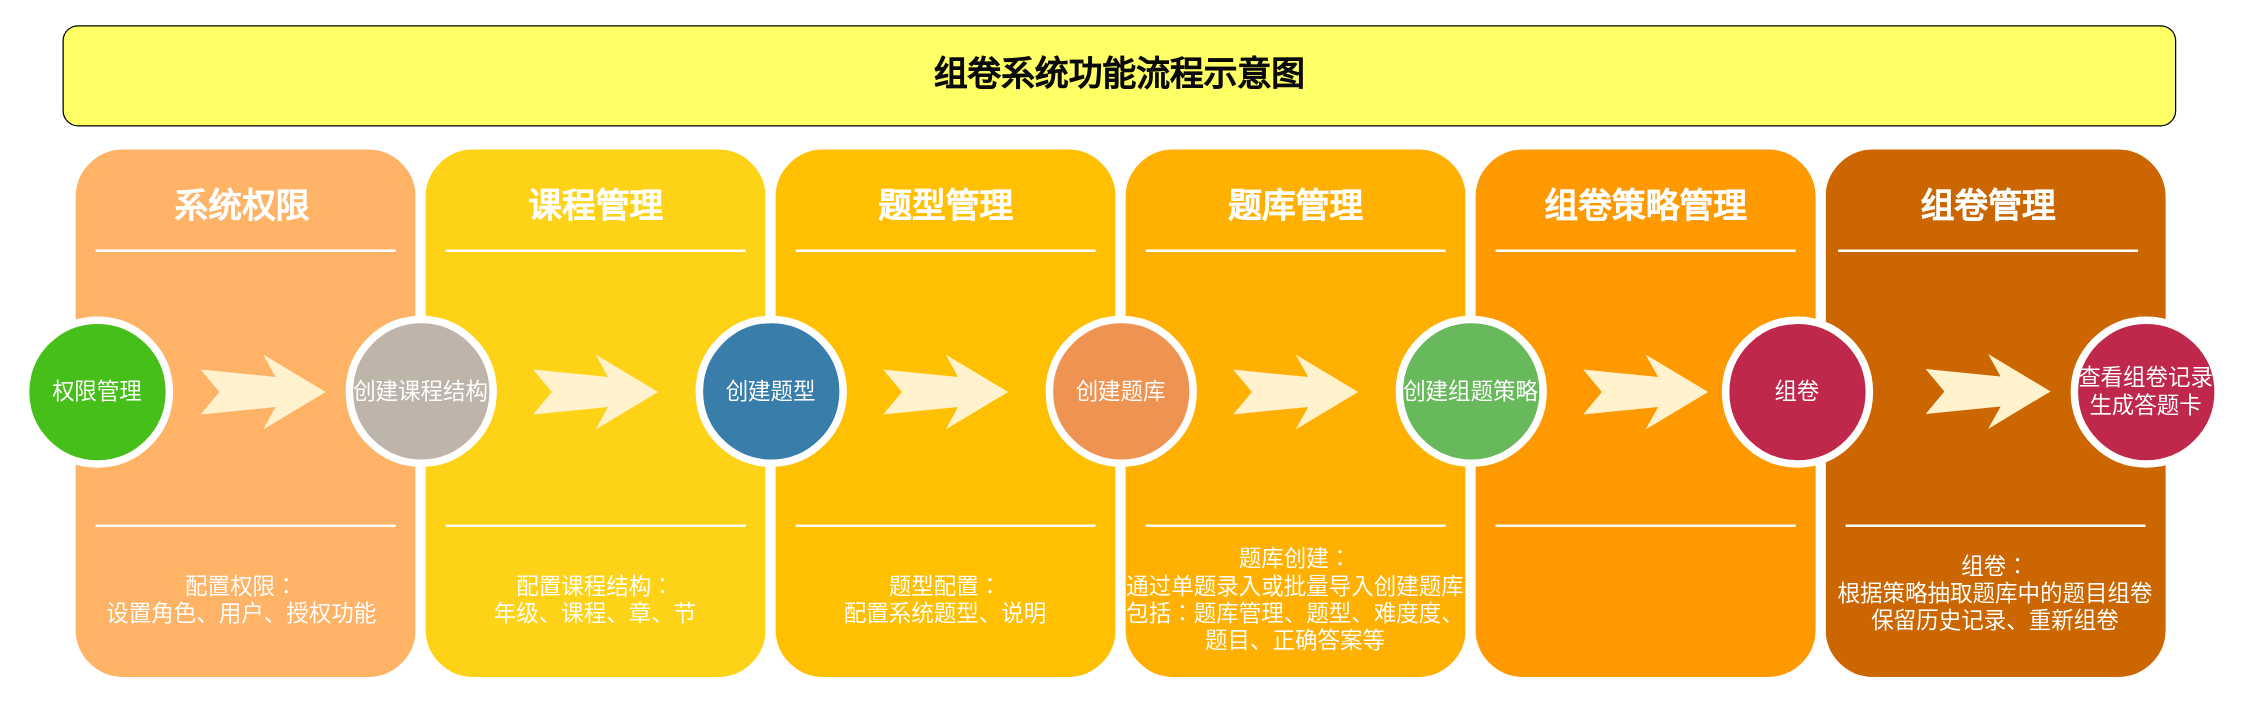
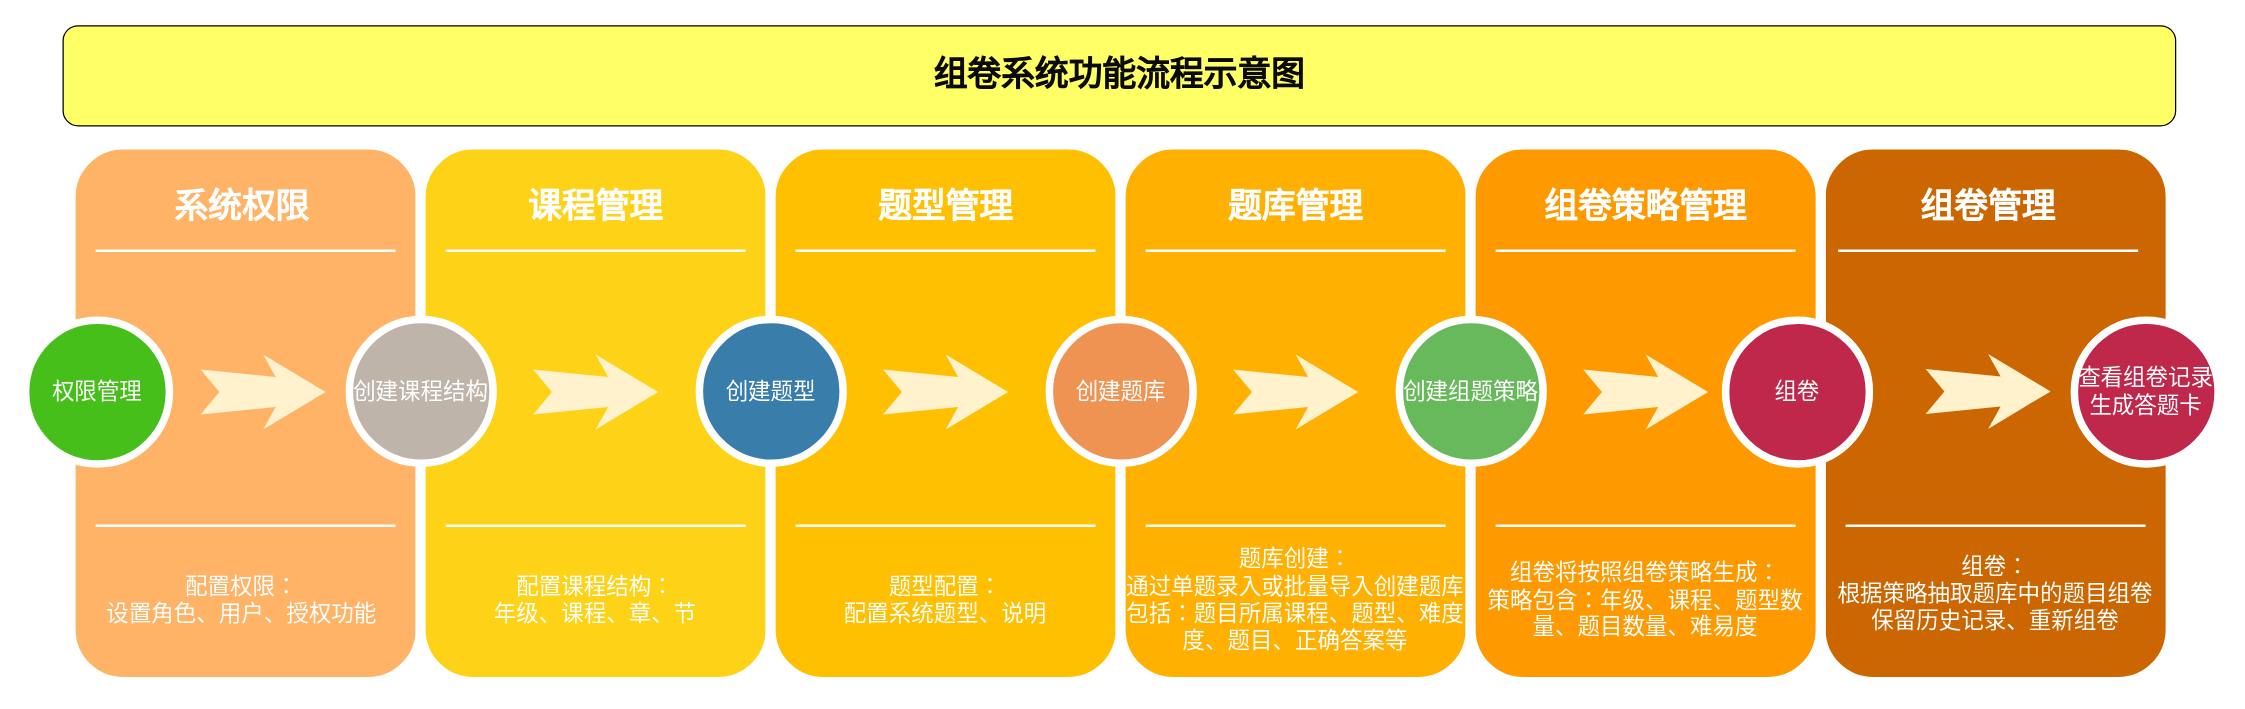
node "题库创建：通过单题录入或批量导入创建题库包括：题库管理、题型、难度度、题目、正确答案等": label "题库创建：通过单题录入或批量导入创建题库包括：题库管理、题型、难度度、题目、正确答案等" -> "题库创建：通过单题录入或批量导入创建题库包括：题目所属课程、题型、难度度、题目、正确答案等"
node "组卷将按照组卷策略生成：策略包含：年级、课程、题型数量、题目数量、难易度": added
